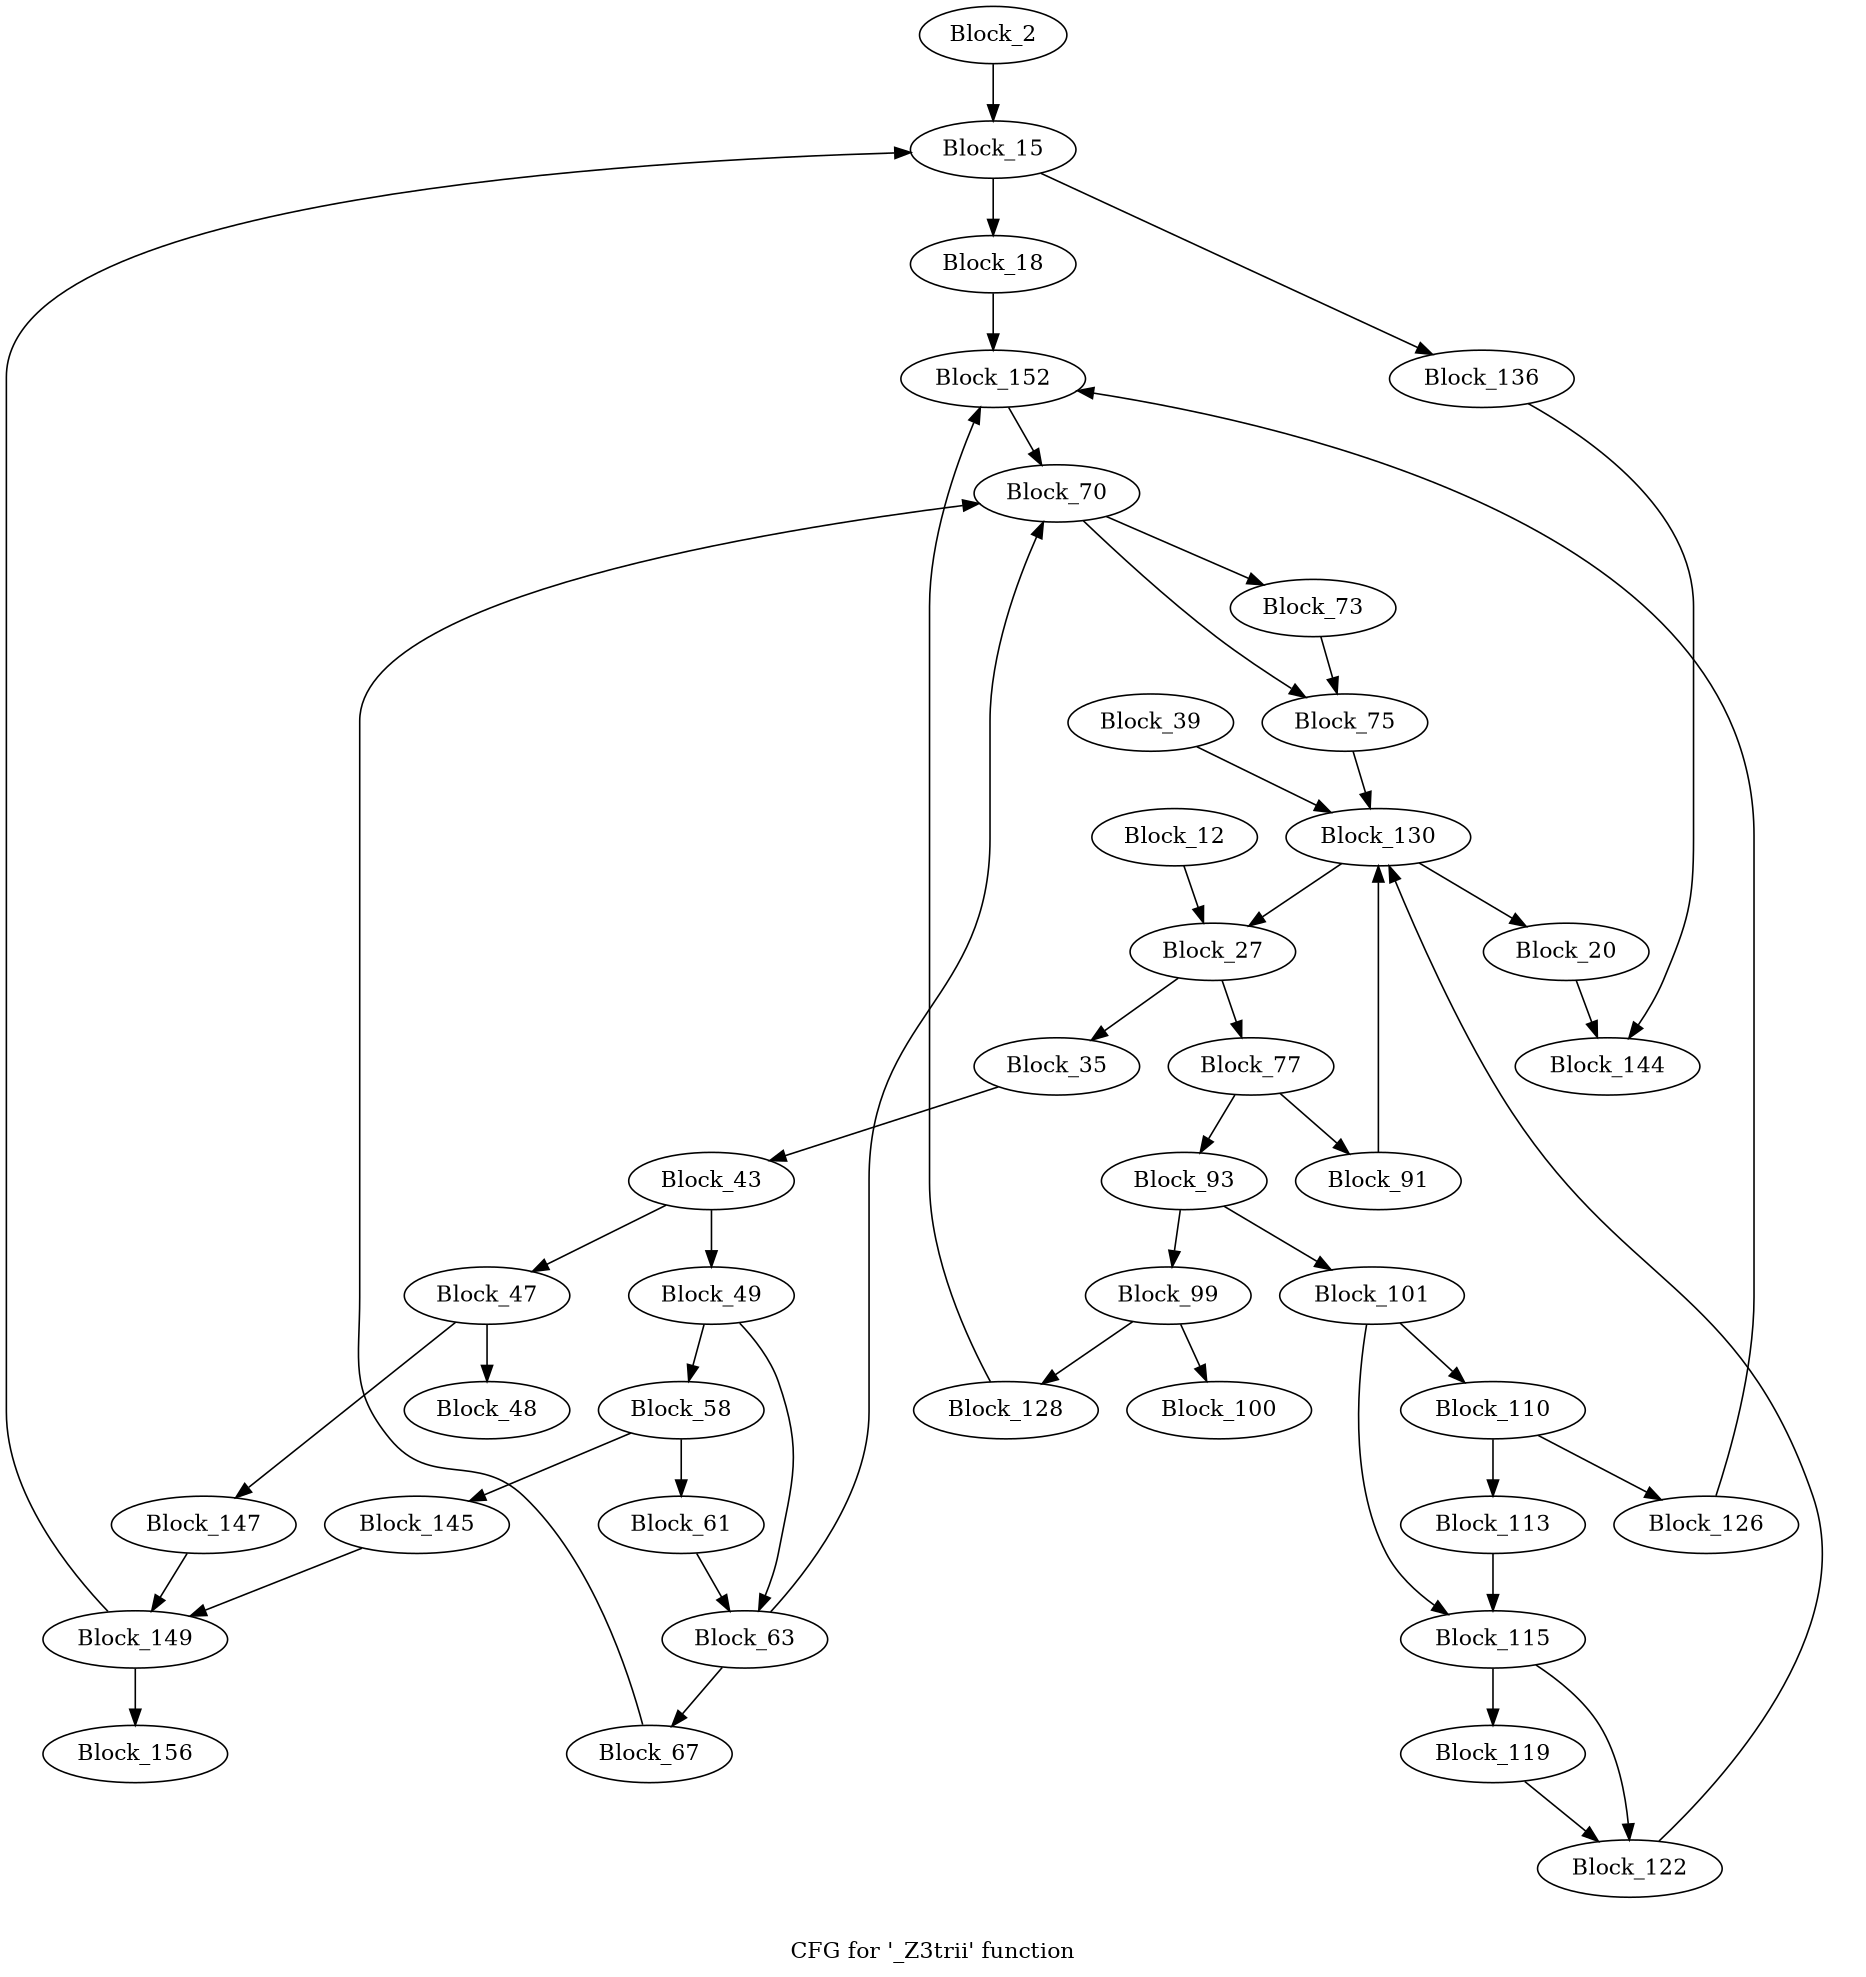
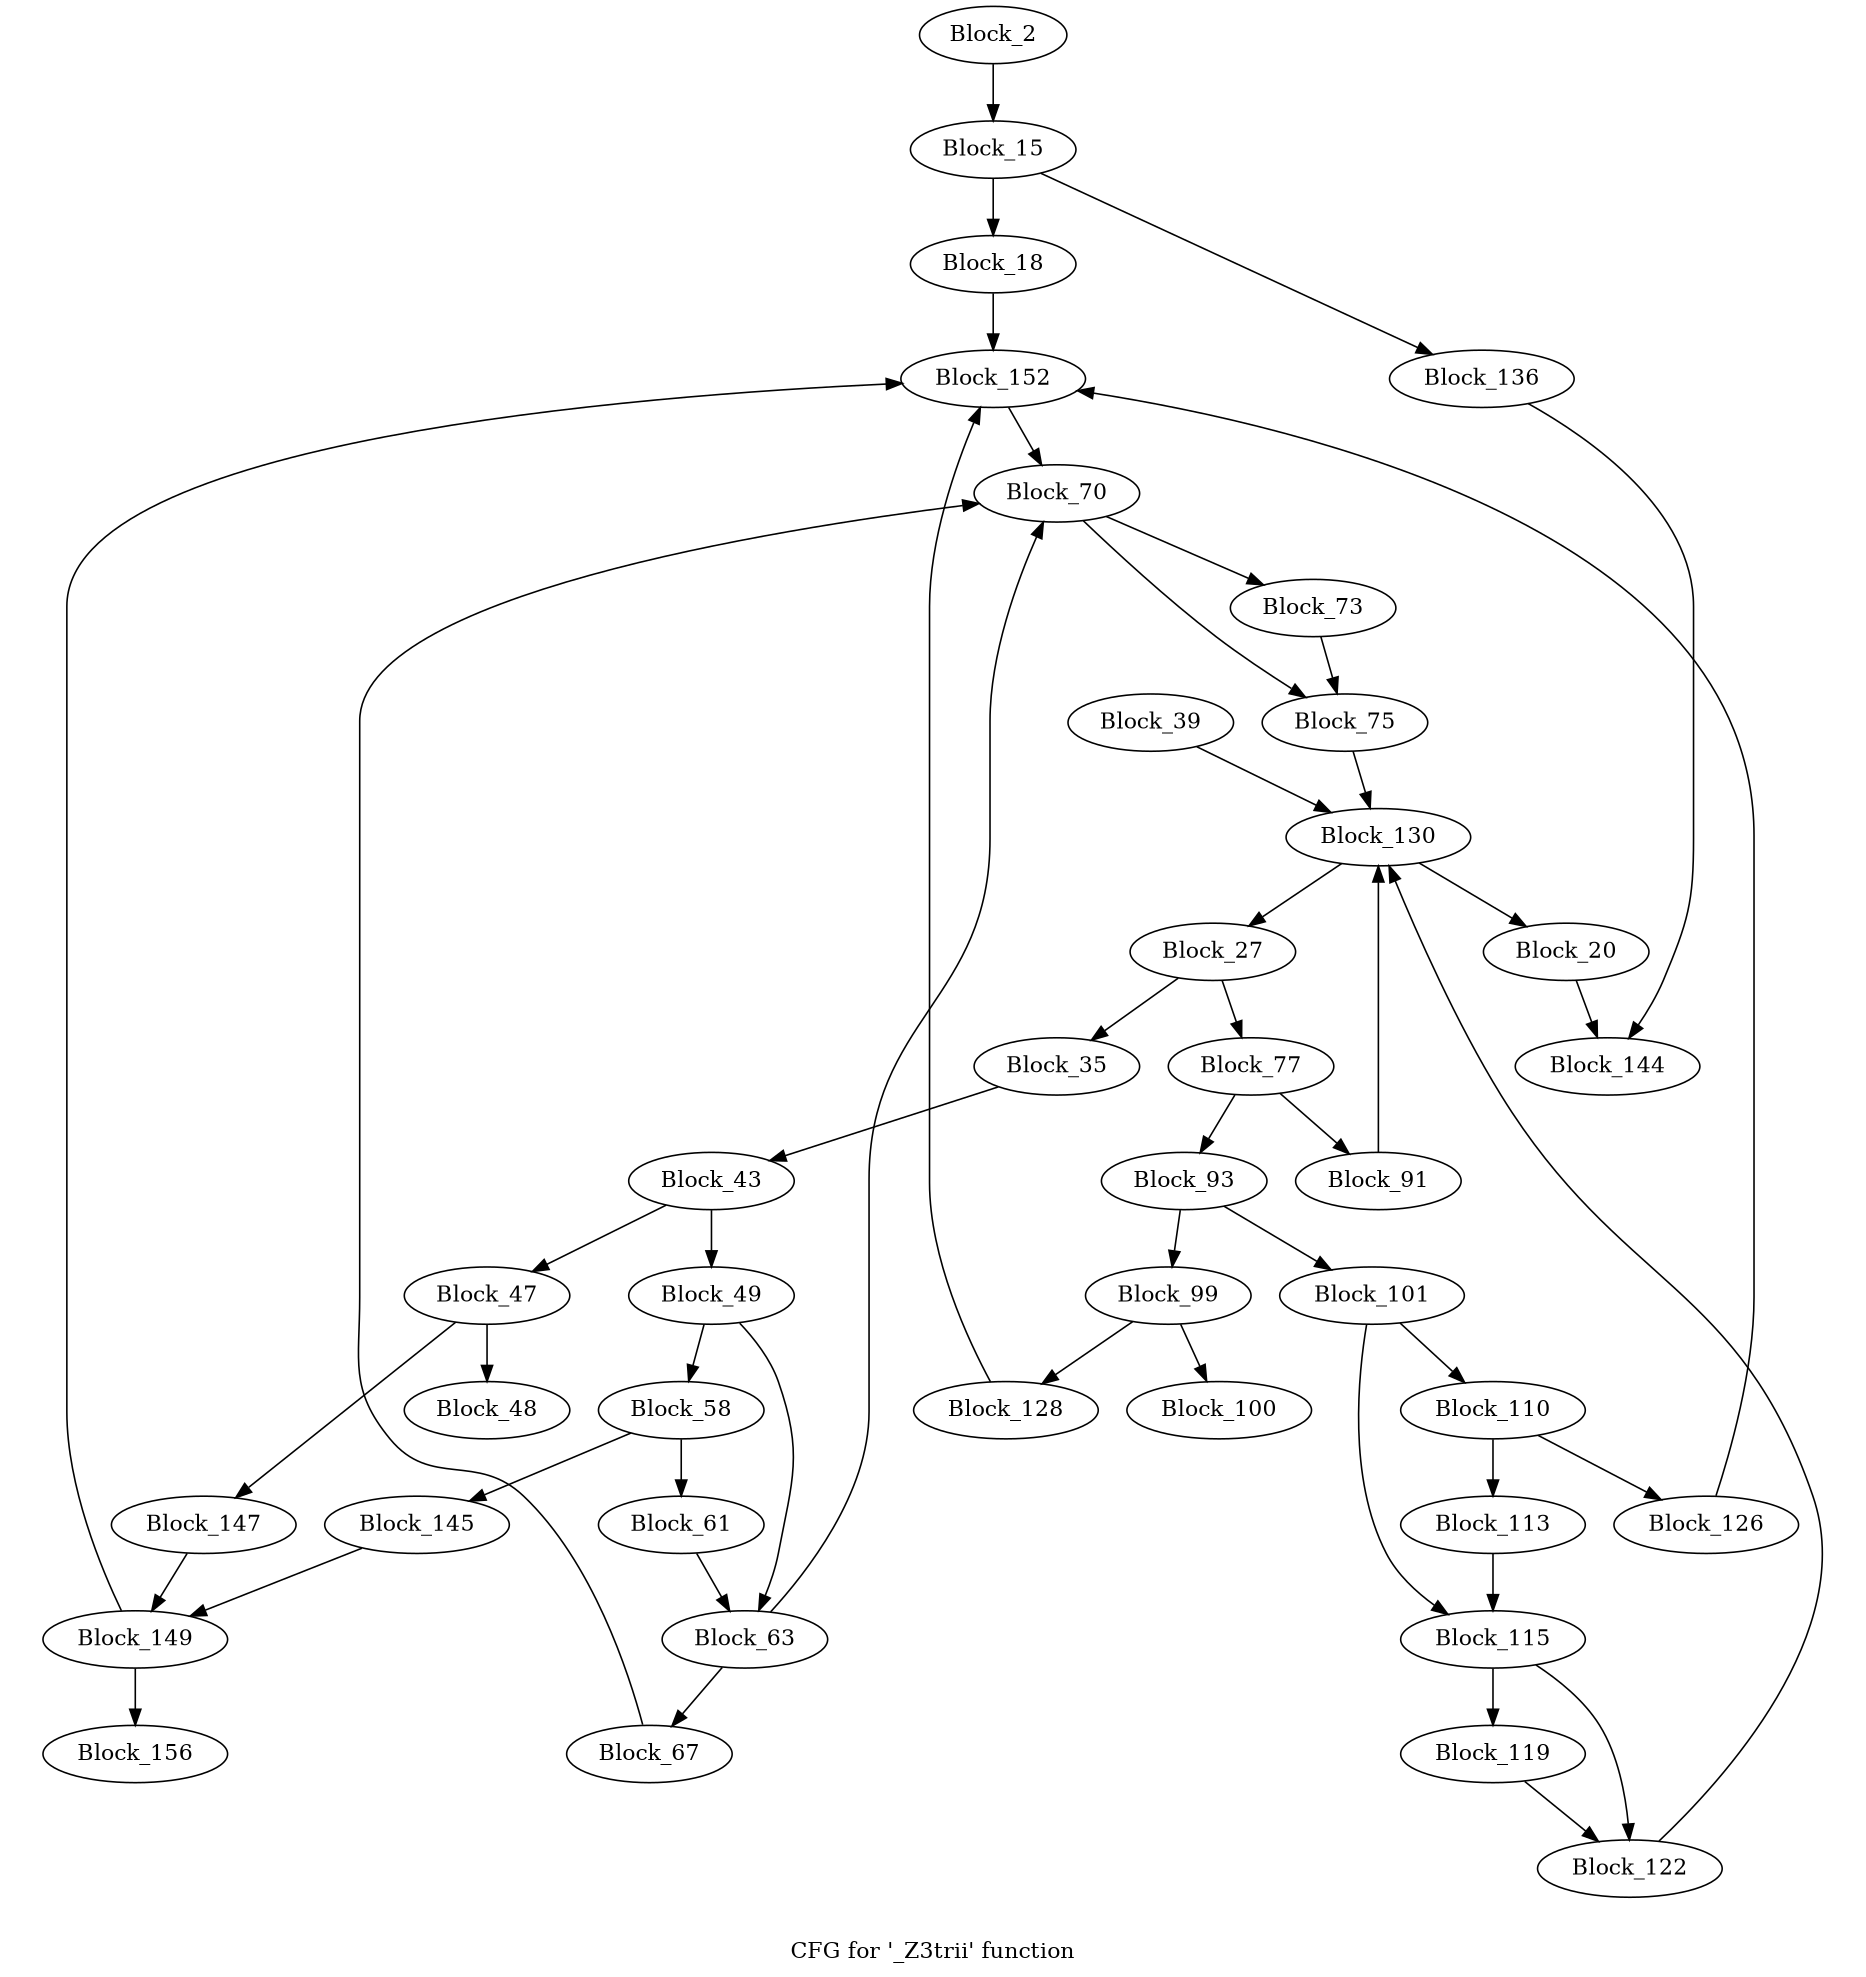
edge "Block_149" -> "Block_15": now "Block_149" -> "Block_152"
node "Block_12": removed
